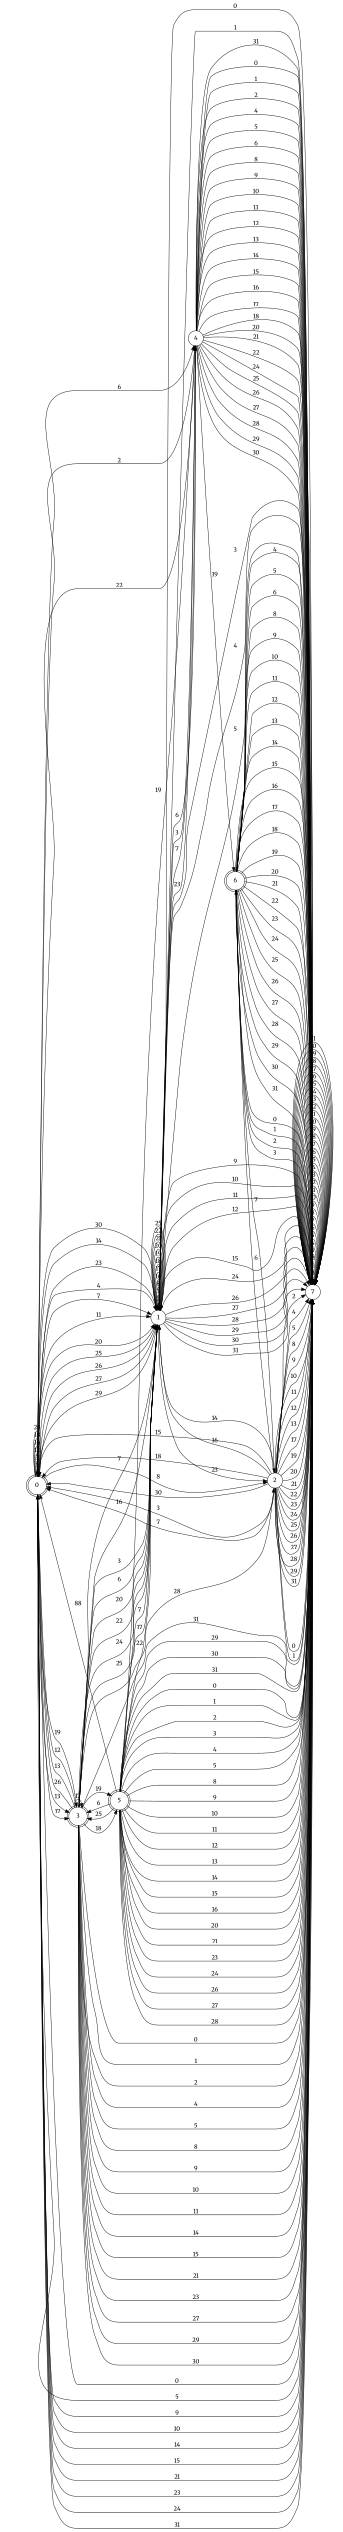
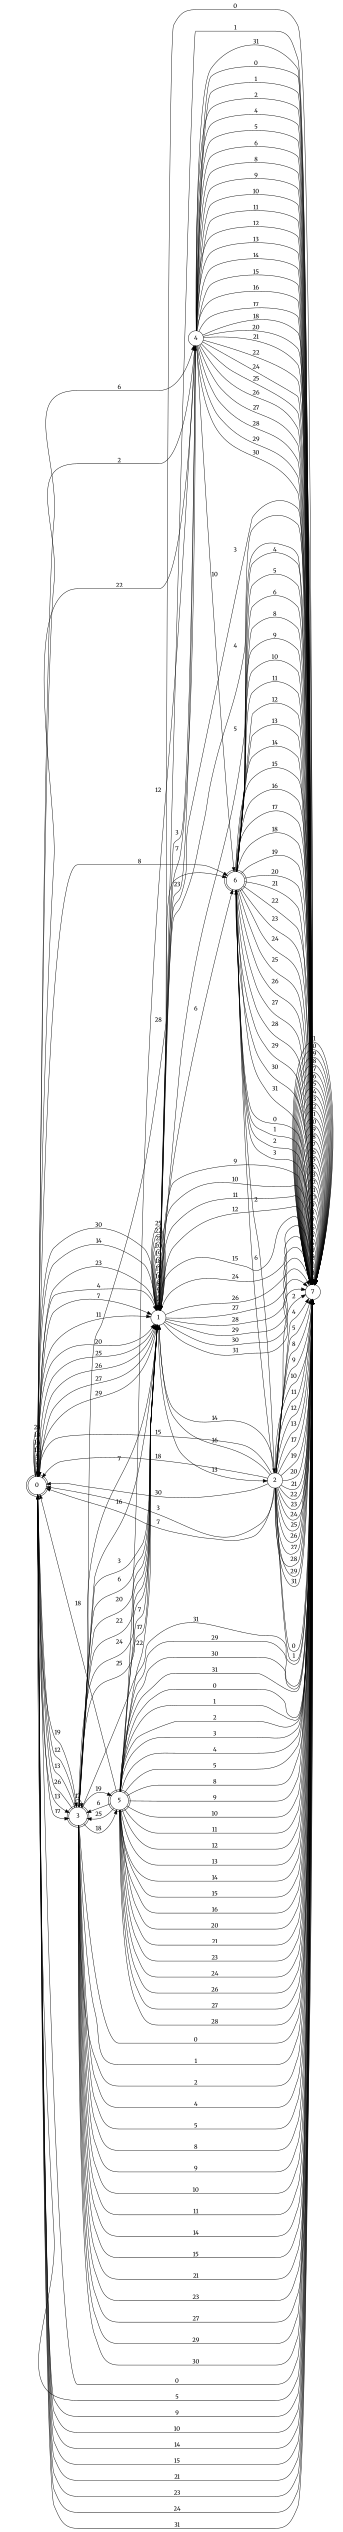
edge "4" -> "6": label "19" -> "10"
edge "5" -> "4": label "19" -> "12"
edge "1" -> "4": now "1" -> "6"
edge "6" -> "2": label "7" -> "2"
edge "1" -> "2": label "23" -> "13"
edge "0" -> "2": now "0" -> "6"
edge "5" -> "0": label "88" -> "18"
edge "3" -> "2": now "3" -> "6"
